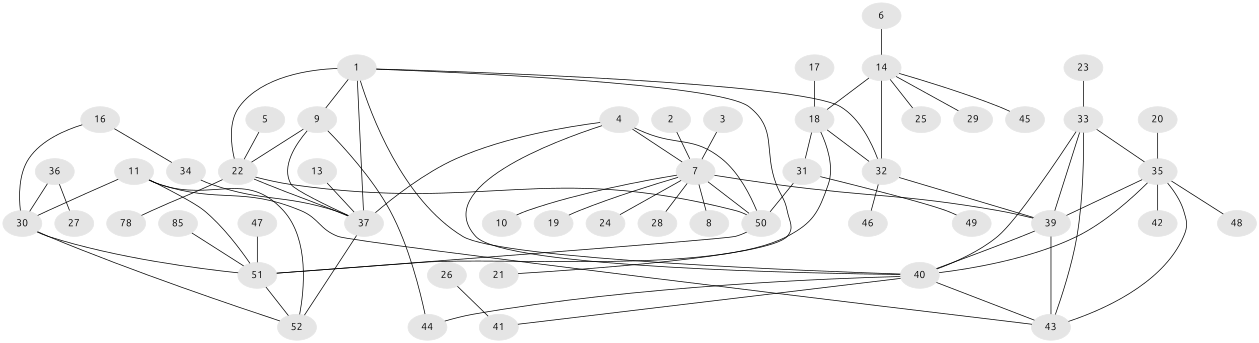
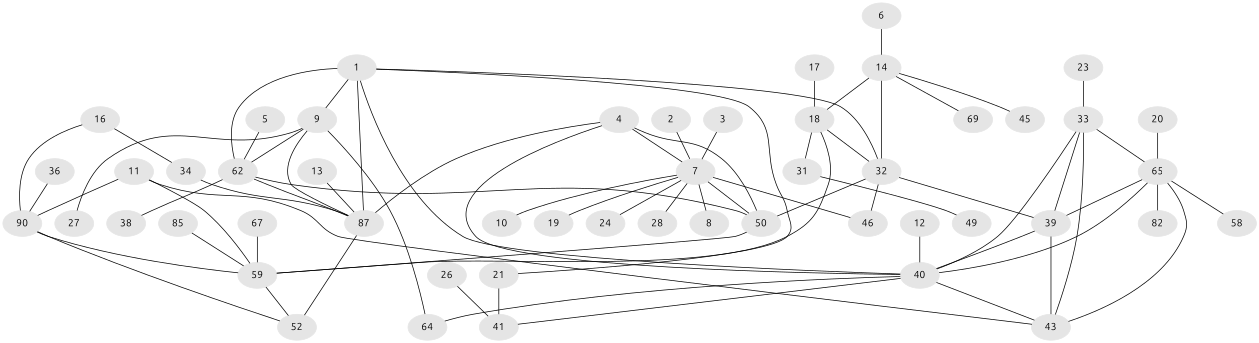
node "25": removed
node "29": label "29" -> "69"
node "22": label "22" -> "62"
node "35": label "35" -> "65"
edge "7" -- "39": now "7" -- "46"
edge "36" -- "27": now "9" -- "27"
edge "31" -- "50": now "32" -- "50"
edge "11" -- "52": removed
node "30": label "30" -> "90"
node "78": label "78" -> "38"
node "47": label "47" -> "67"
node "37": label "37" -> "87"
node "12": added
node "42": label "42" -> "82"
node "48": label "48" -> "58"
node "51": label "51" -> "59"
edge "21" -- "41": added
node "44": label "44" -> "64"
